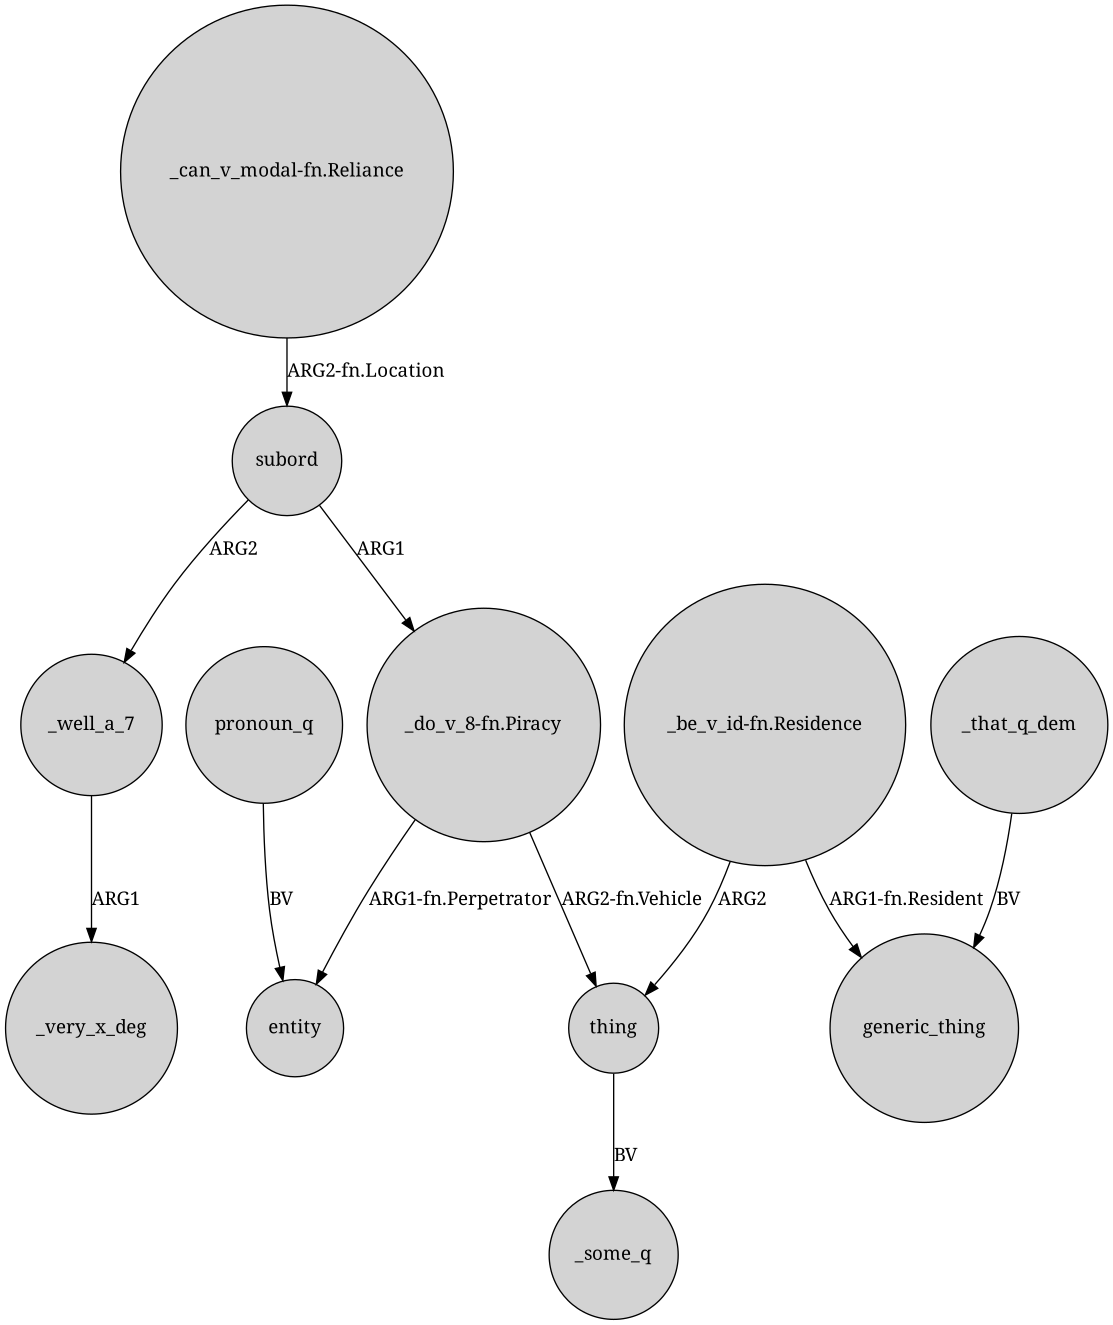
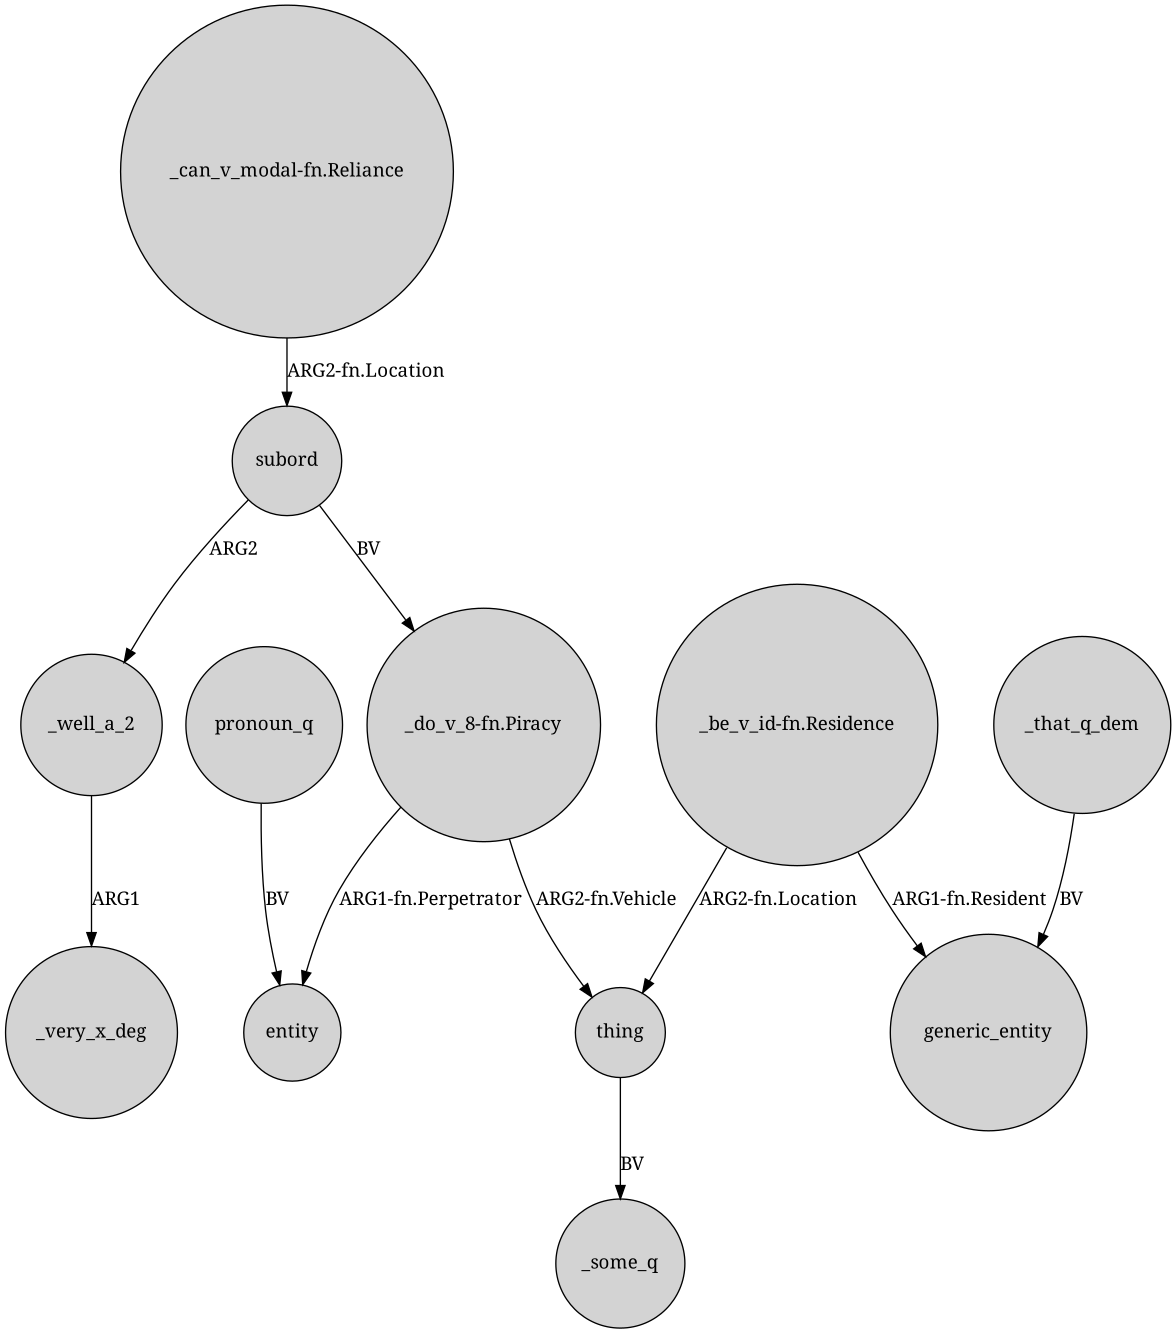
edge "subord" -> "_do_v_8-fn.Piracy": label "ARG1" -> "BV"
node "_well_a_7": label "_well_a_7" -> "_well_a_2"
edge "_be_v_id-fn.Residence" -> "thing": label "ARG2" -> "ARG2-fn.Location"
node "generic_thing": label "generic_thing" -> "generic_entity"
